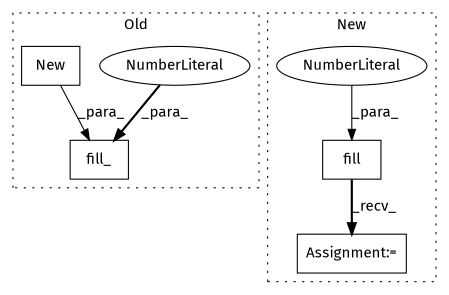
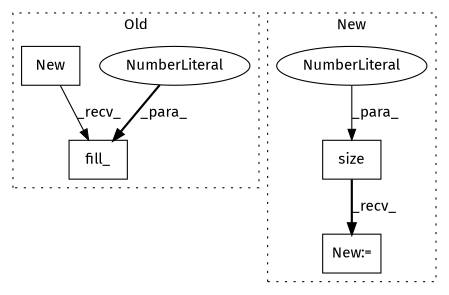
edge "New" -> "fill_": label "_para_" -> "_recv_"
node "fill": label "fill" -> "size"
node "Assignment:=": label "Assignment:=" -> "New:="
